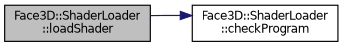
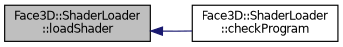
edge "Face3D::ShaderLoader ::loadShader" -> "Face3D::ShaderLoader ::checkProgram": reversed
